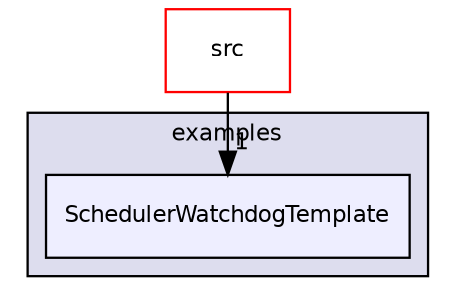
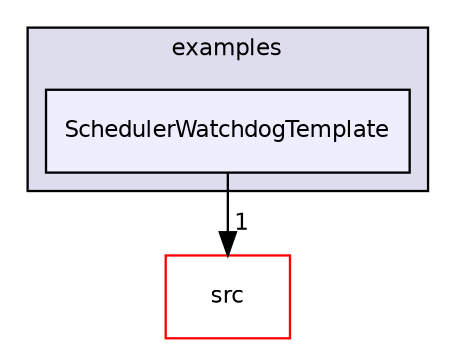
edge "src" -> "SchedulerWatchdogTemplate": reversed
